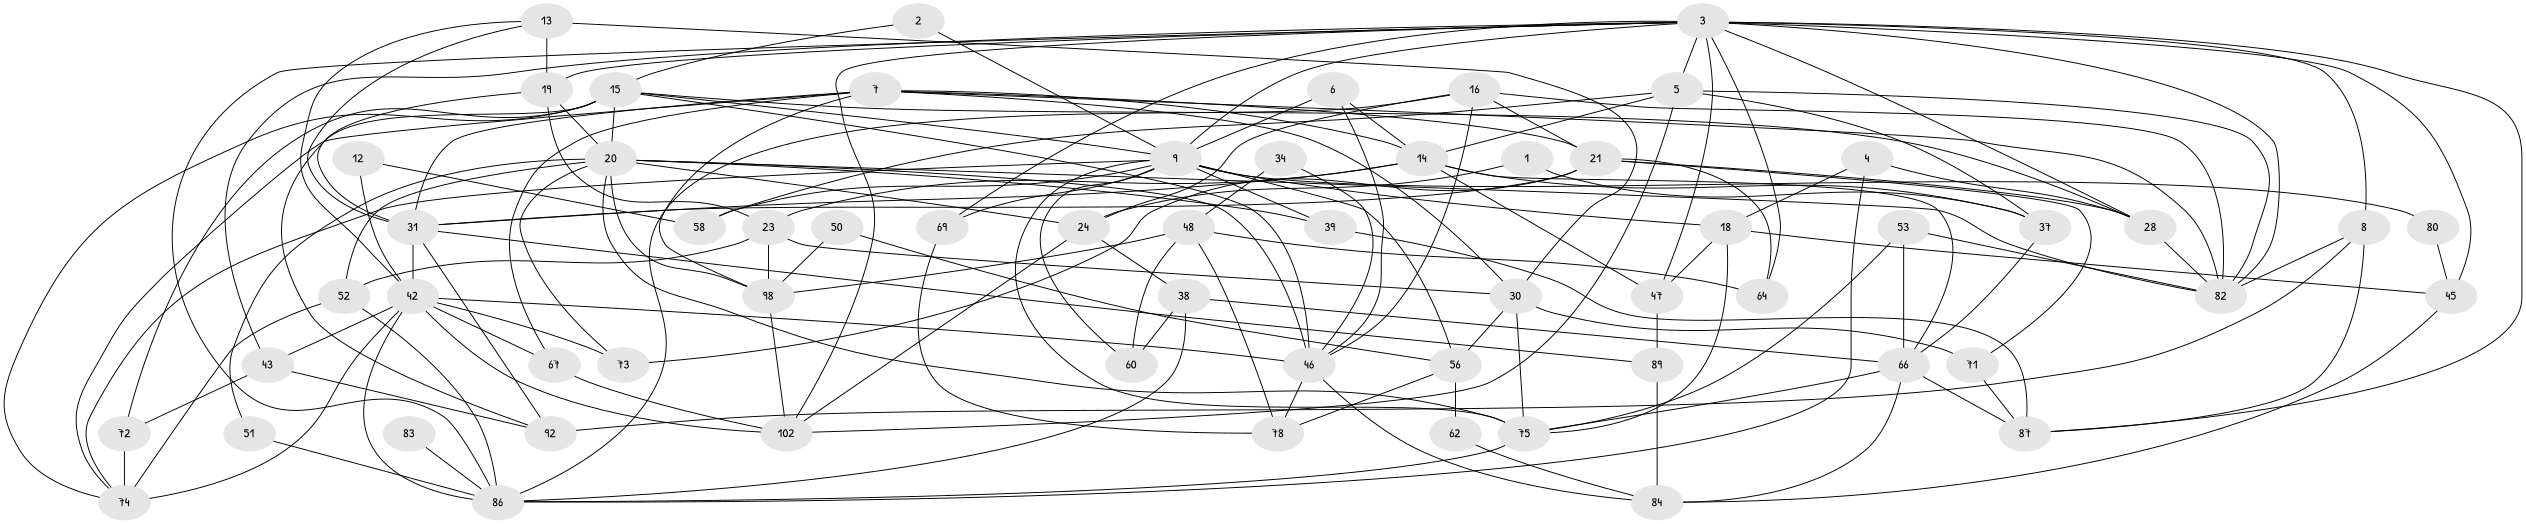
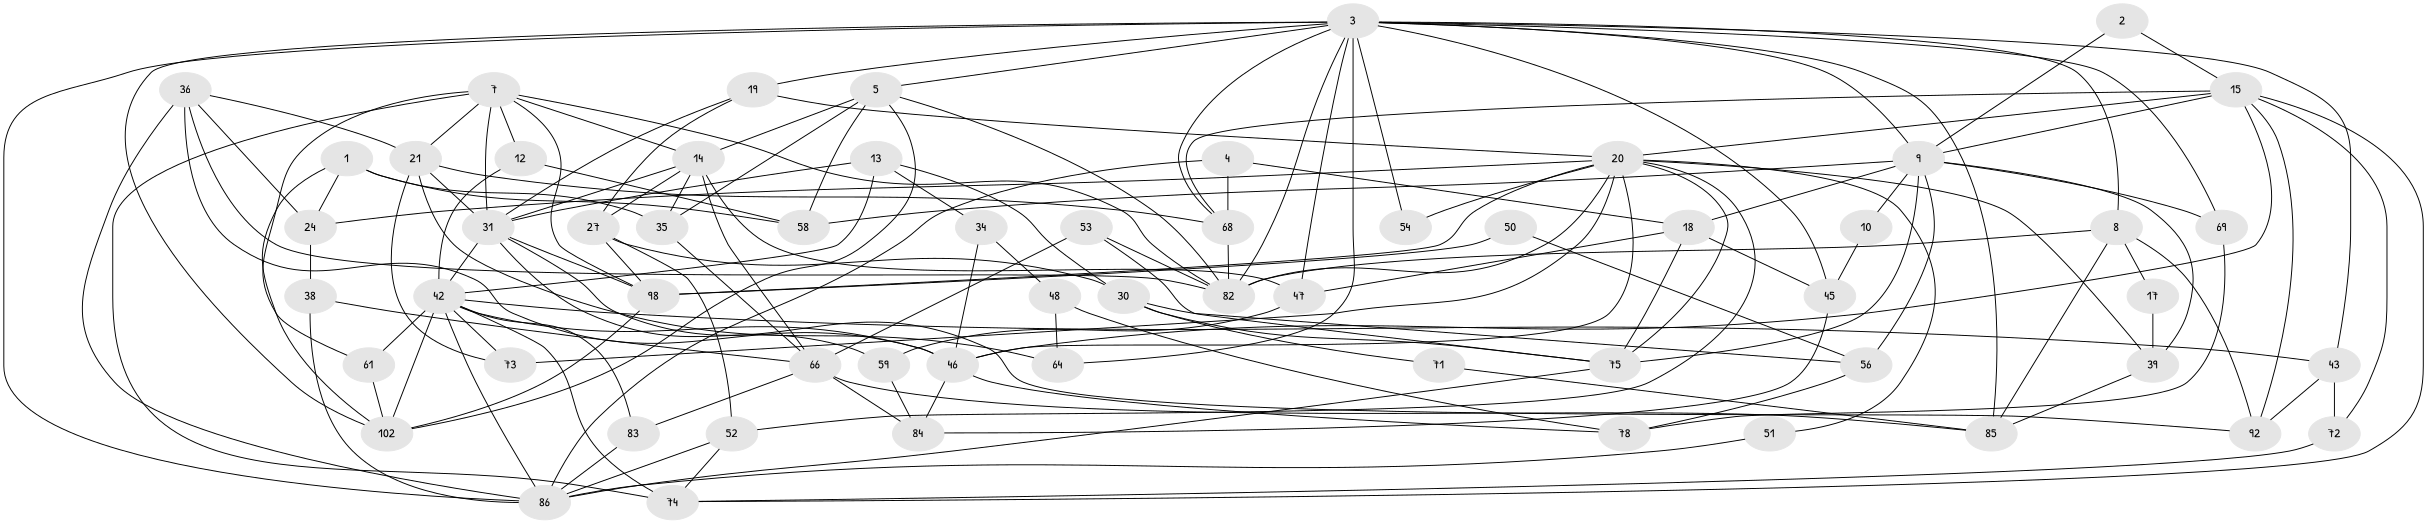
edge "13" -- "19": now "13" -- "34"
node "6": removed
node "16": label "16" -> "36"
edge "7" -- "30": now "7" -- "12"
edge "9" -- "74": removed
edge "1" -- "58": added
edge "21" -- "71": removed
node "23": label "23" -> "27"
node "54": added
node "37": label "37" -> "35"
node "28": label "28" -> "68"
node "80": label "80" -> "10"
edge "48" -- "98": now "31" -- "98"
node "17": added
edge "42" -- "83": added
edge "24" -- "102": now "1" -- "102"
node "67": label "67" -> "61"
node "60": removed
node "89": label "89" -> "59"
edge "66" -- "75": now "66" -- "83"
node "62": removed
node "87": label "87" -> "85"
